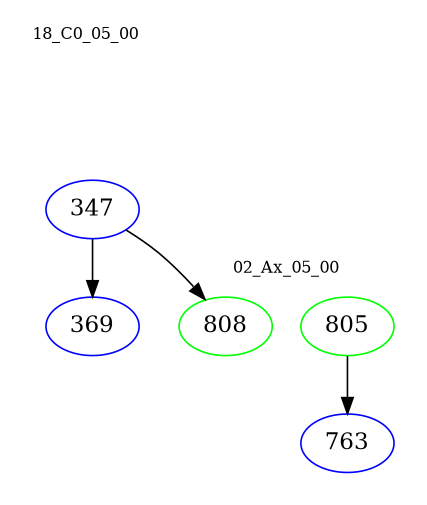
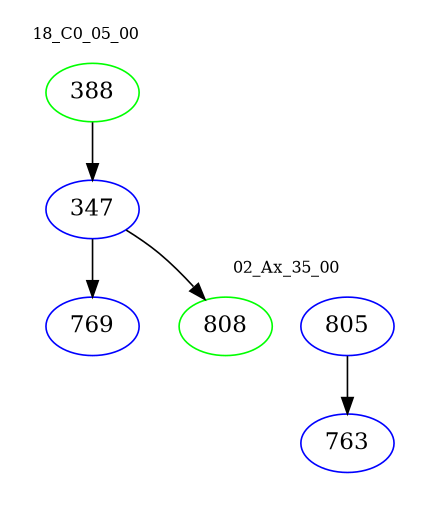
node "388": added
cluster "02_Ax_05_00": label "02_Ax_05_00" -> "02_Ax_35_00"
node "369": label "369" -> "769"
node "805": color green -> blue
